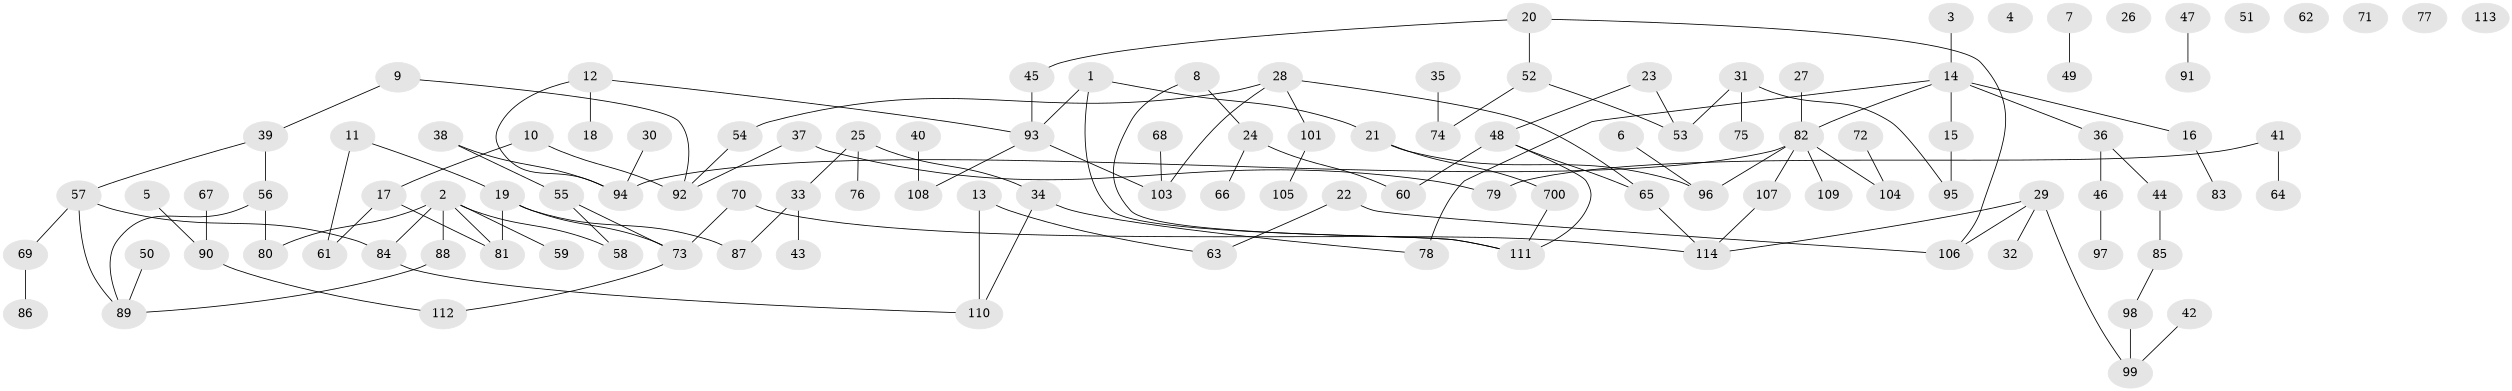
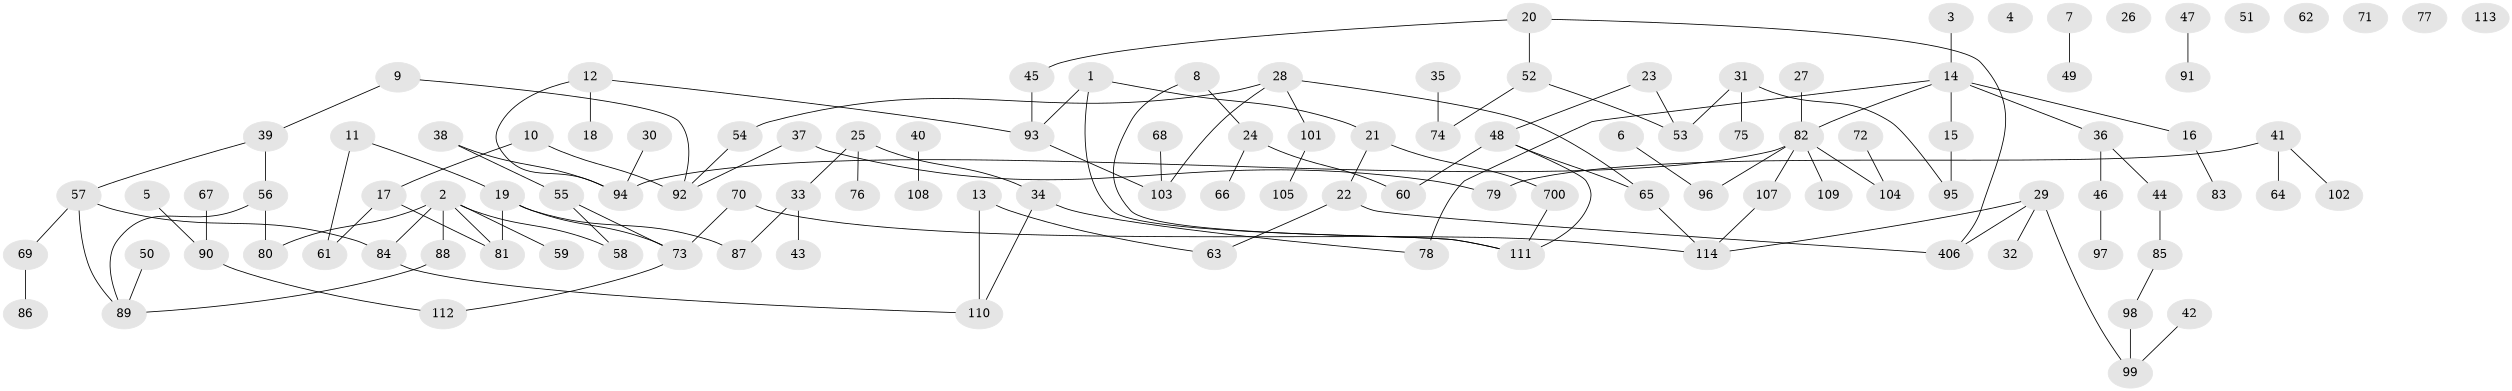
edge "21" -- "96": now "21" -- "22"
edge "93" -- "108": removed
node "102": added
node "106": label "106" -> "406"
